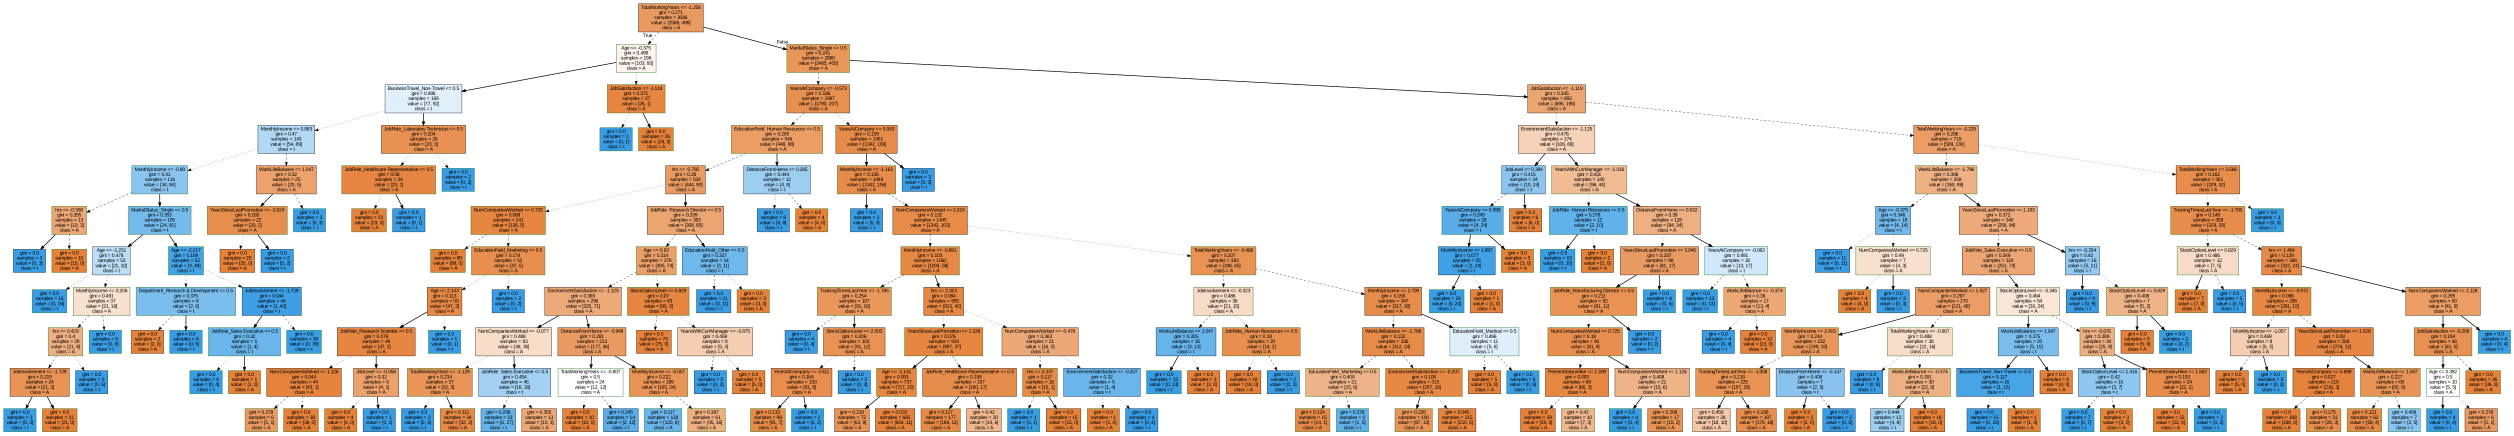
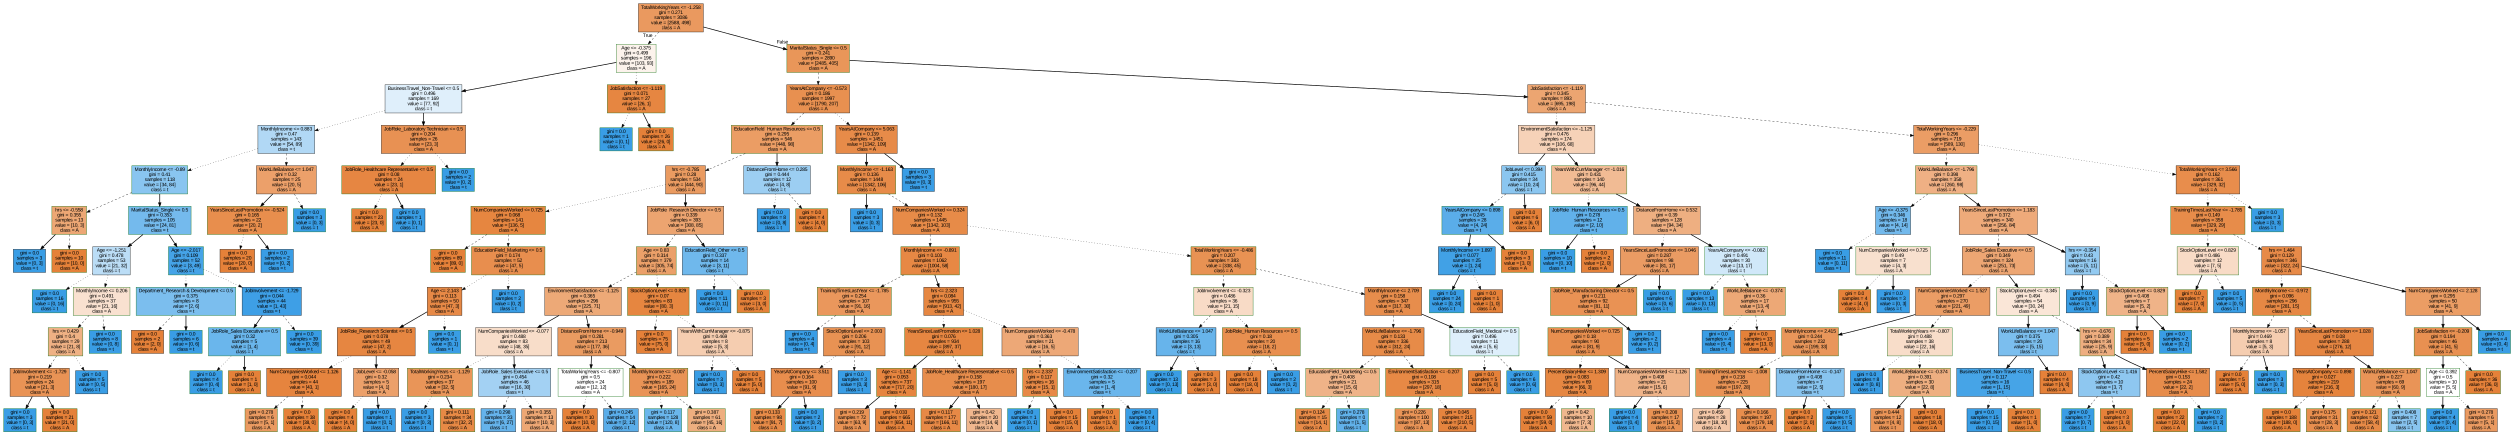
node "gini = 0.444 samples = 12 value = [4, 8] class = t": fillcolor #9ccef2 -> #e99457
